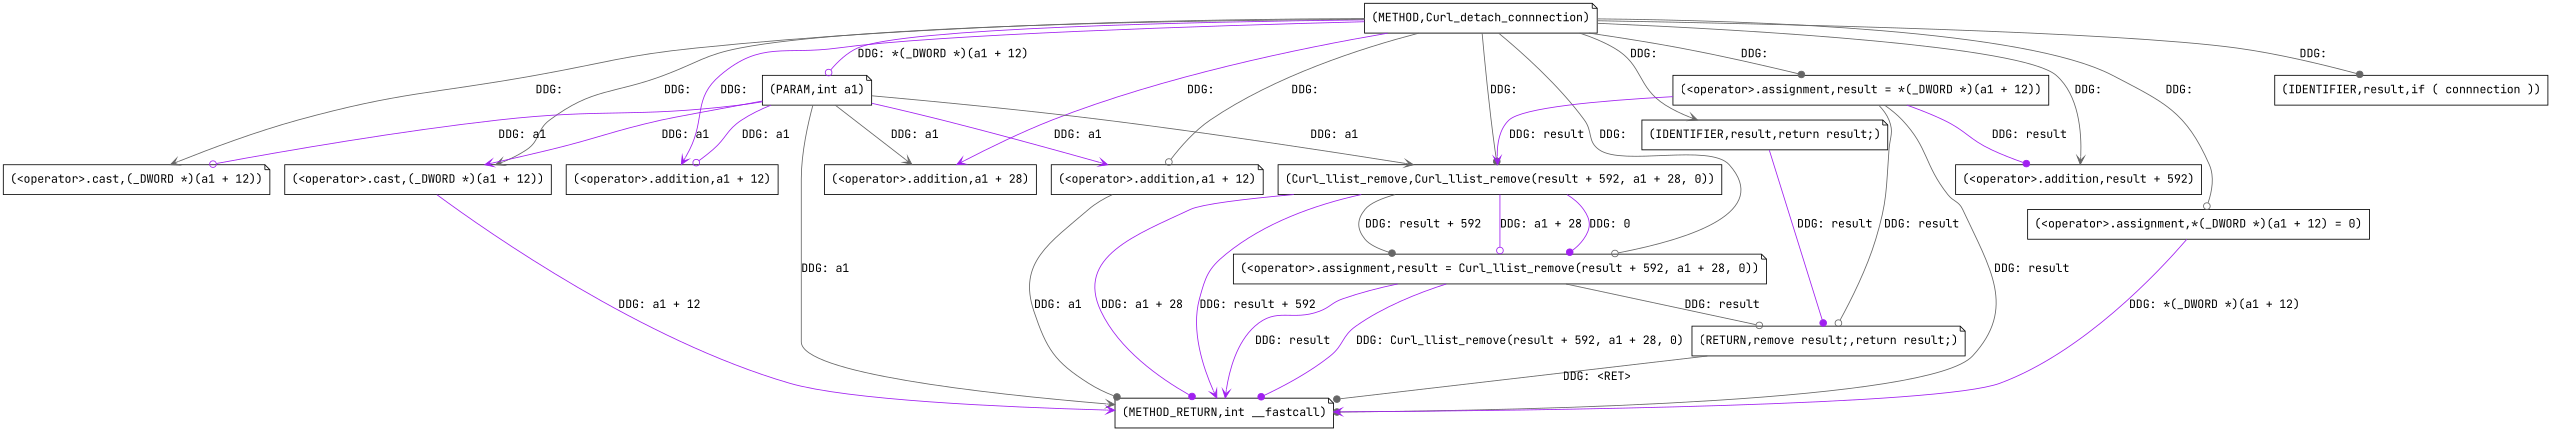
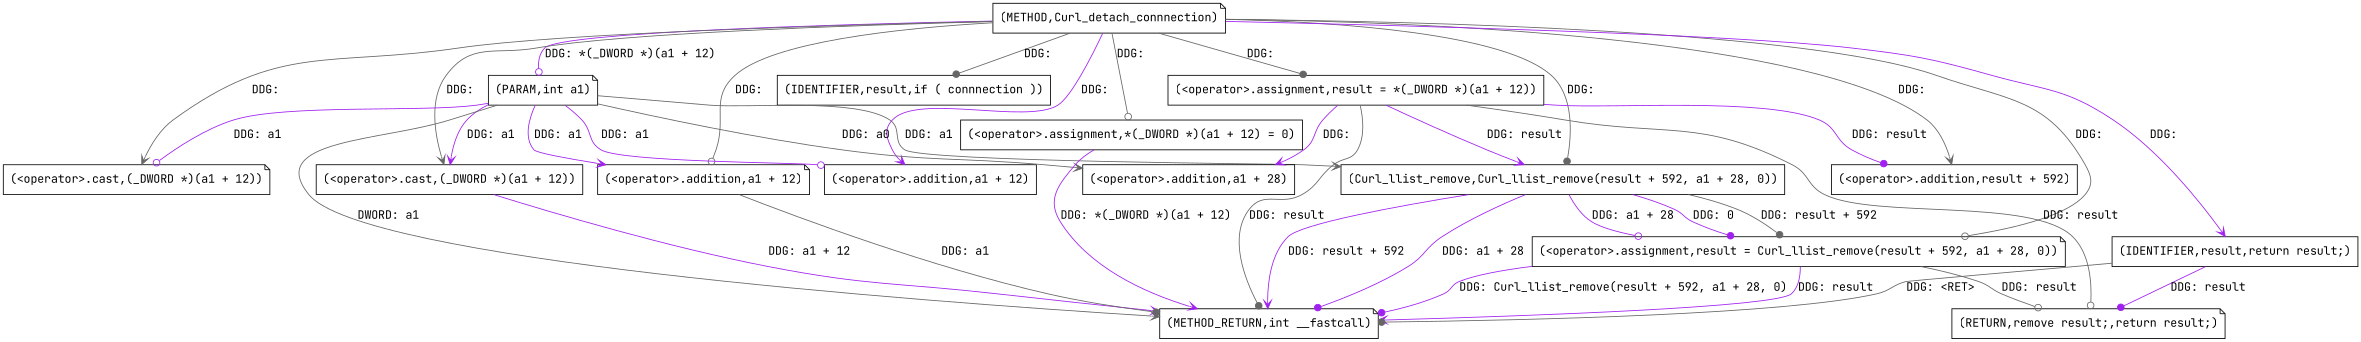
edge "(METHOD,Curl_detach_connnection)" -> "(IDENTIFIER,result,return result;)": color gray40 -> purple
edge "(METHOD,Curl_detach_connnection)" -> "(<operator>.addition,a1 + 28)": now "(<operator>.assignment,result = *(_DWORD *)(a1 + 12))" -> "(<operator>.addition,a1 + 28)"
edge "(PARAM,int a1)" -> "(<operator>.addition,a1 + 28)": label "DDG: a1" -> "DDG: a0"
node "(IDENTIFIER,result,return result;)": shape note -> box
edge "(PARAM,int a1)" -> "(METHOD_RETURN,int __fastcall)": label "DDG: a1" -> "DWORD: a1"
edge "(RETURN,remove result;,return result;)" -> "(METHOD_RETURN,int __fastcall)": now "(IDENTIFIER,result,return result;)" -> "(METHOD_RETURN,int __fastcall)"
